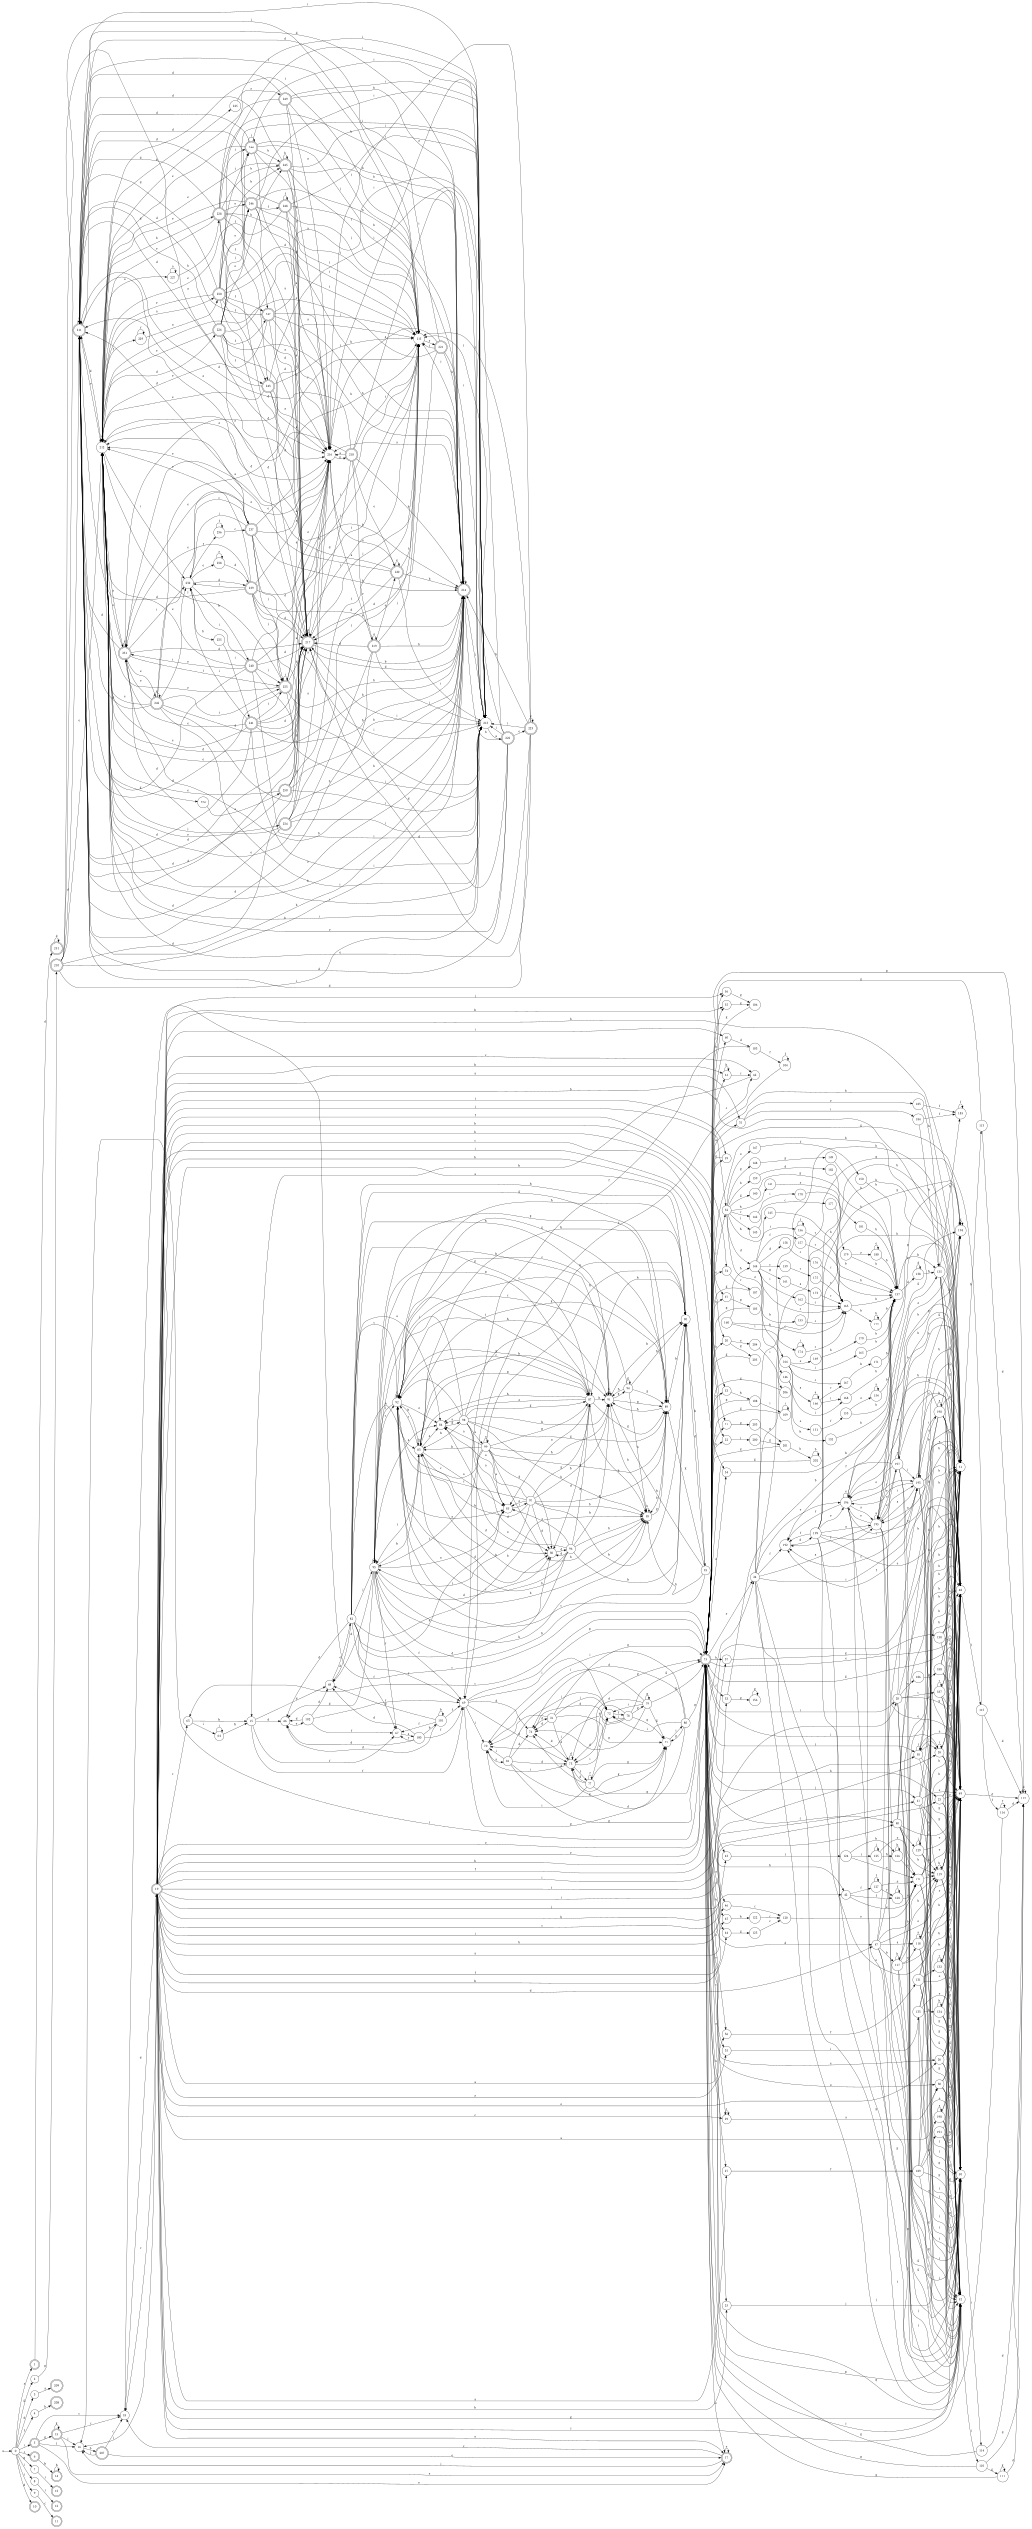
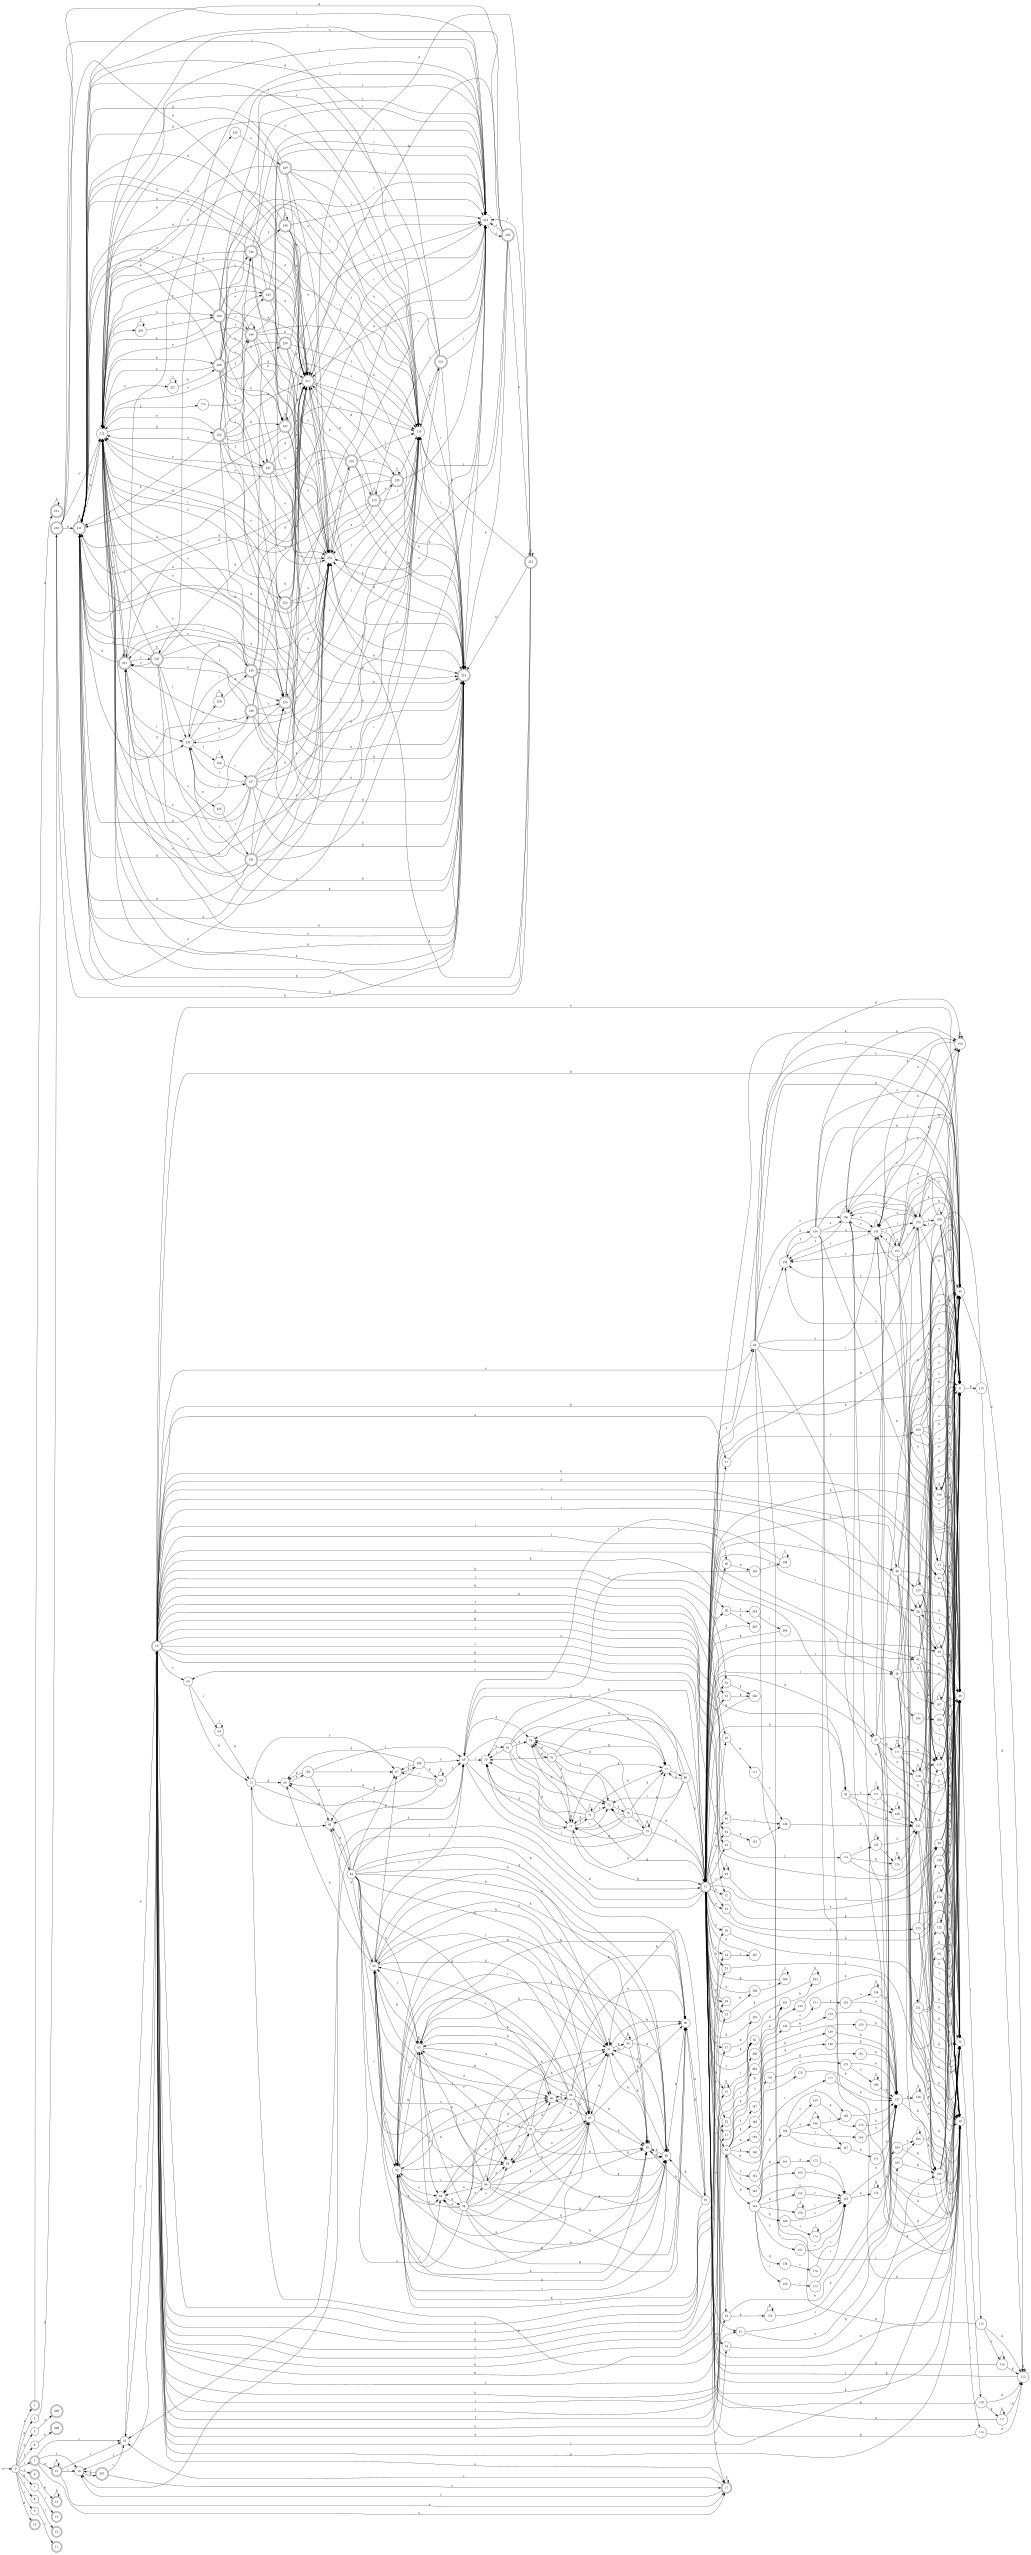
edge "135" -> "185": reversed
edge "160" -> "144": reversed
edge "96" -> "89": added, label "g"
edge "136" -> "137": added, label "b"
